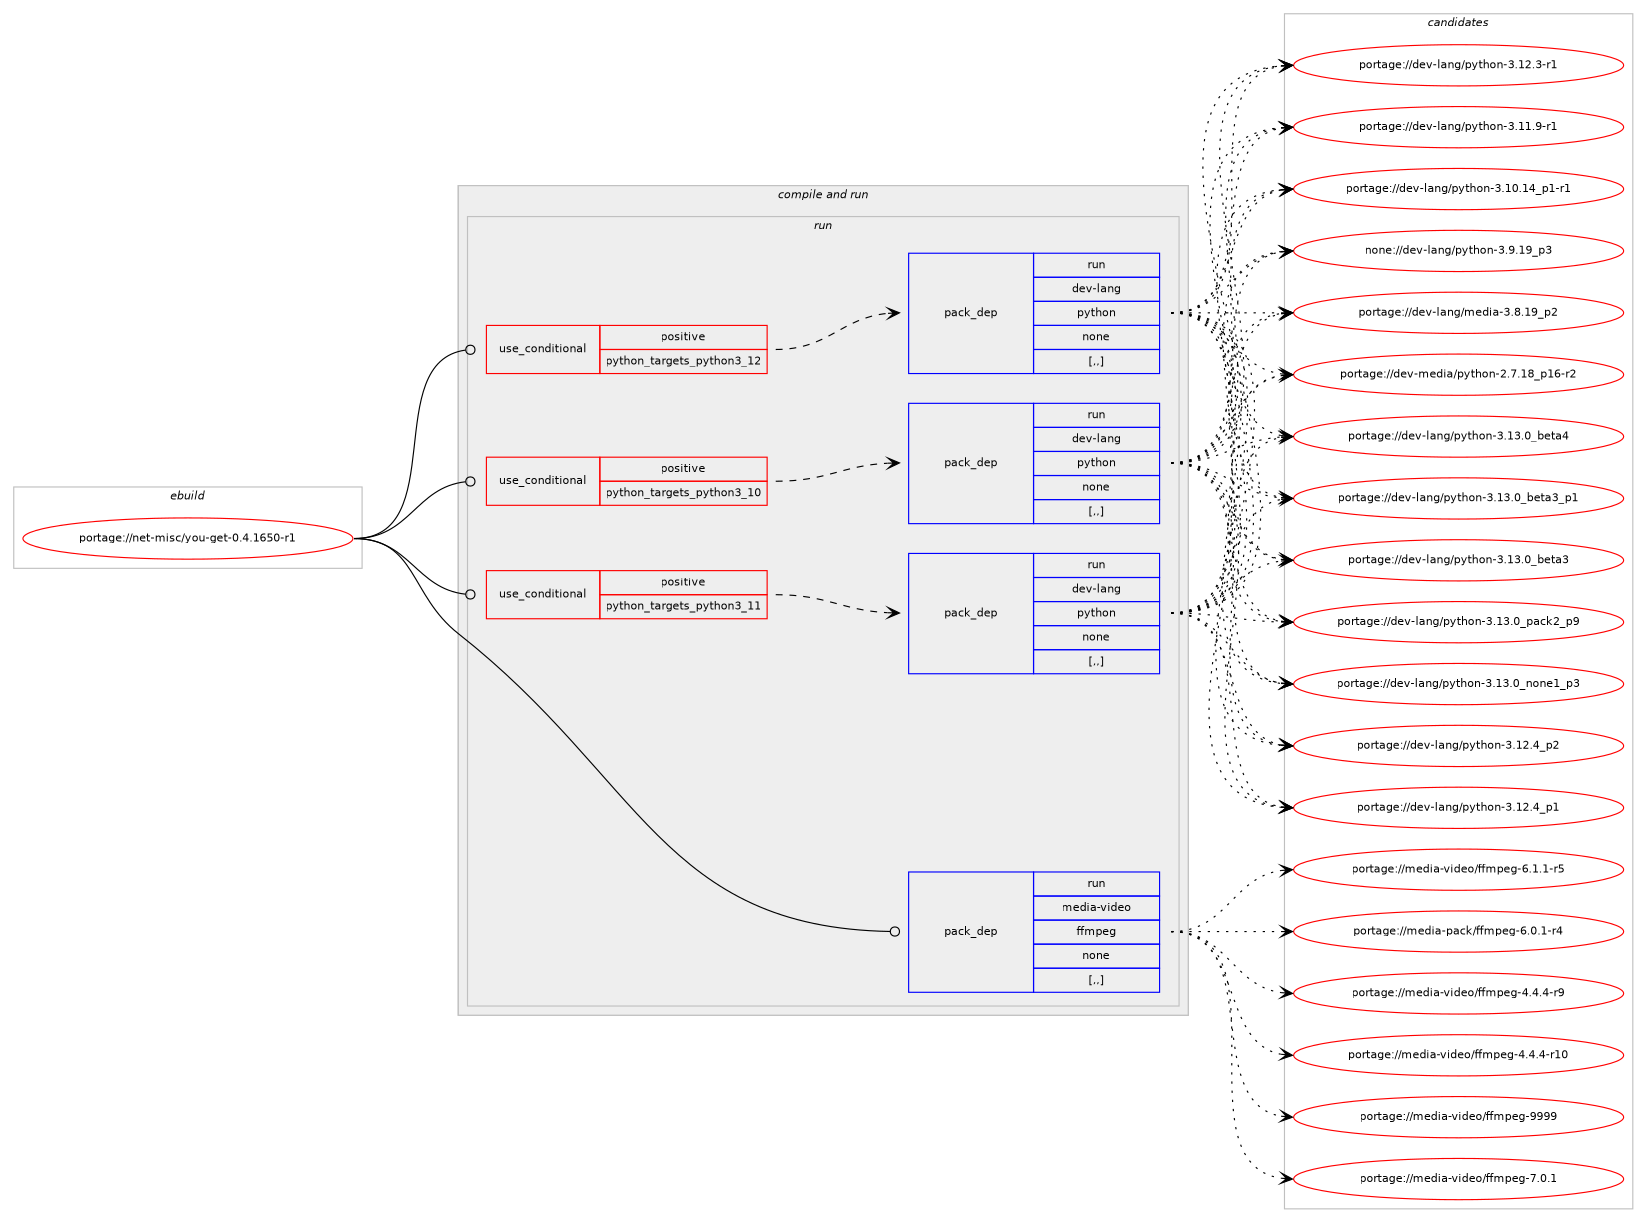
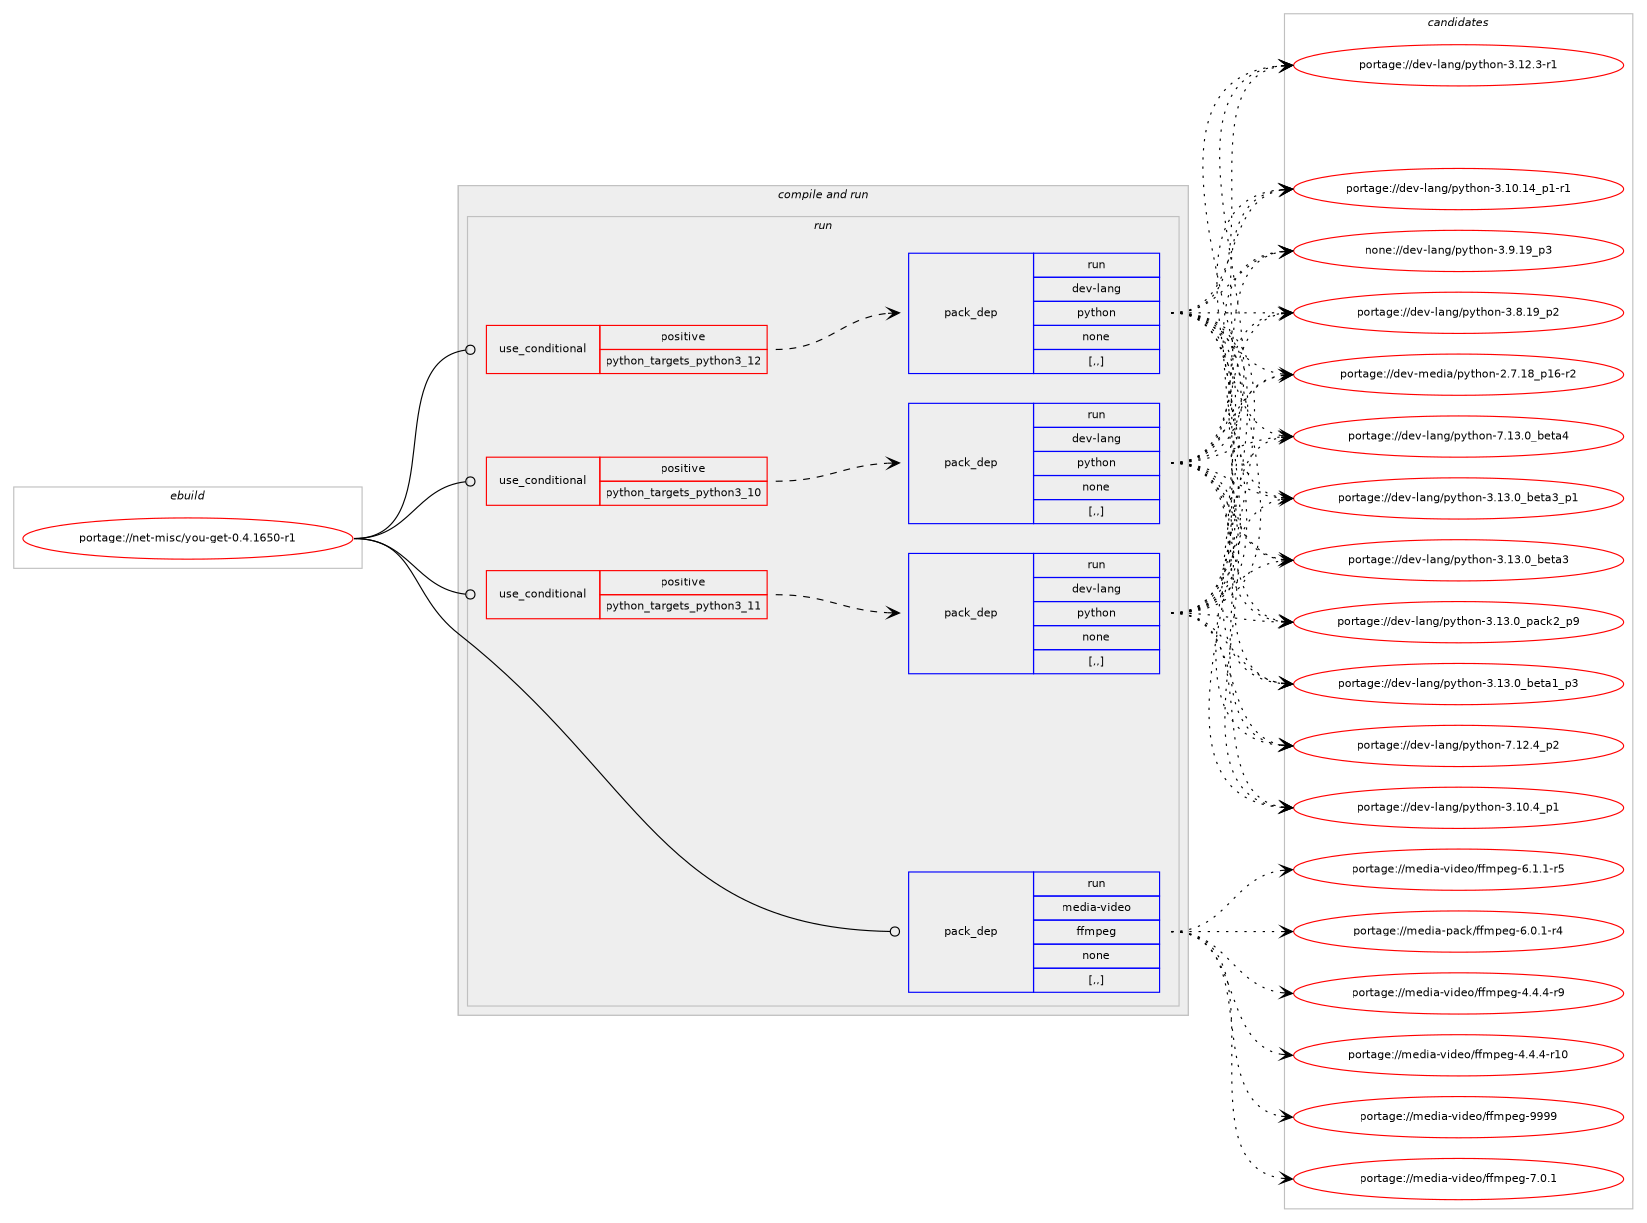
node "portage://dev-lang/python-3.11.9-r1": removed
node "portage://dev-lang/media-3.8.19_p2": label "portage://dev-lang/media-3.8.19_p2" -> "portage://dev-lang/python-3.8.19_p2"
node "portage://dev-lang/python-3.13.0_beta4": label "portage://dev-lang/python-3.13.0_beta4" -> "portage://dev-lang/python-7.13.0_beta4"
node "portage://dev-lang/python-3.13.0_none1_p3": label "portage://dev-lang/python-3.13.0_none1_p3" -> "portage://dev-lang/python-3.13.0_beta1_p3"
node "portage://dev-lang/python-3.12.4_p2": label "portage://dev-lang/python-3.12.4_p2" -> "portage://dev-lang/python-7.12.4_p2"
node "portage://dev-lang/python-3.12.4_p1": label "portage://dev-lang/python-3.12.4_p1" -> "portage://dev-lang/python-3.10.4_p1"
